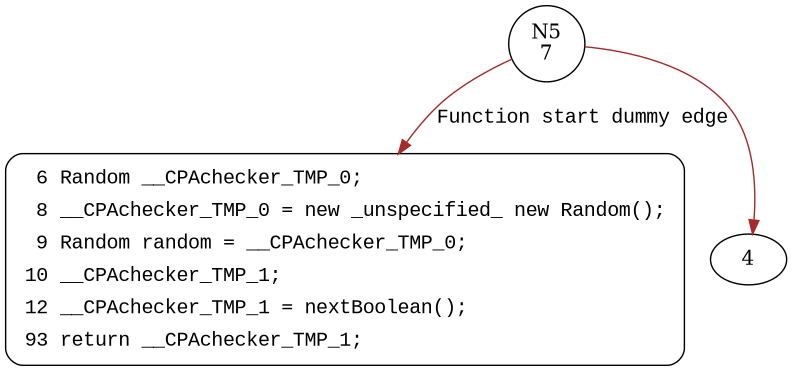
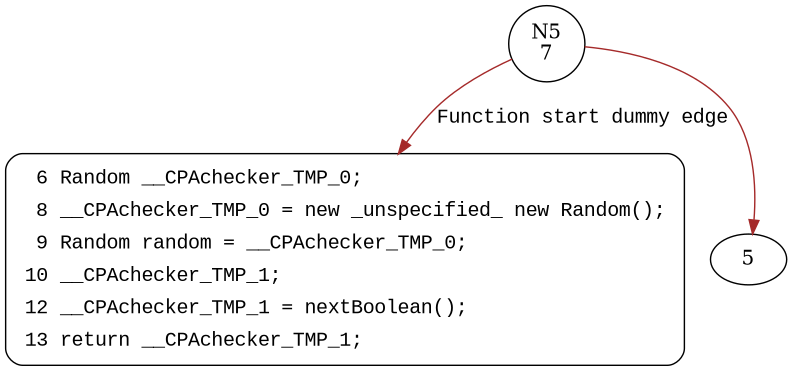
node "4": label "4" -> "5"
node "6": text "93" -> "13"
